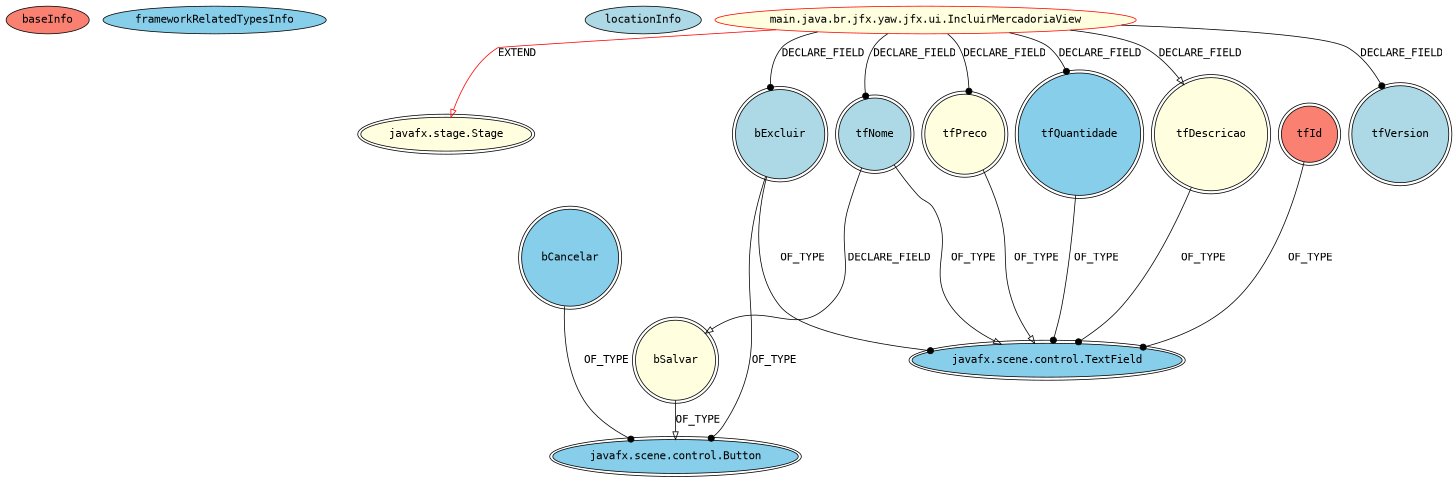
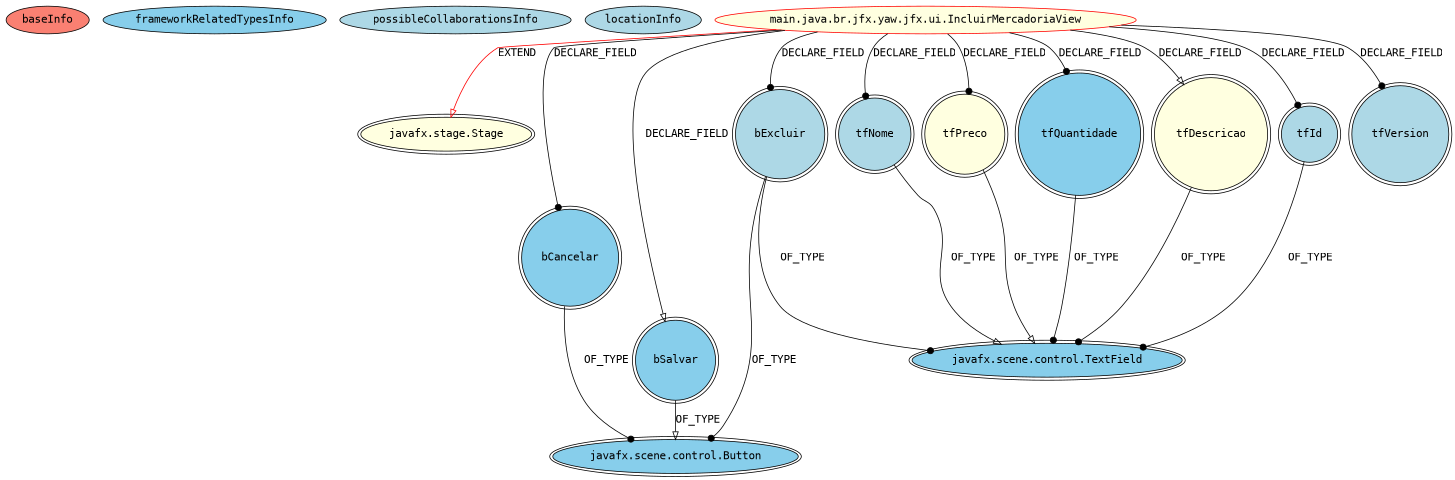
node "possibleCollaborationsInfo": added
edge "main.java.br.jfx.yaw.jfx.ui.IncluirMercadoriaView" -> "tfId": added, label "DECLARE_FIELD"
edge "main.java.br.jfx.yaw.jfx.ui.IncluirMercadoriaView" -> "bCancelar": added, label "DECLARE_FIELD"
node "tfId": fillcolor salmon -> lightblue
edge "tfNome" -> "bSalvar": now "main.java.br.jfx.yaw.jfx.ui.IncluirMercadoriaView" -> "bSalvar"
node "bSalvar": fillcolor lightyellow -> skyblue
